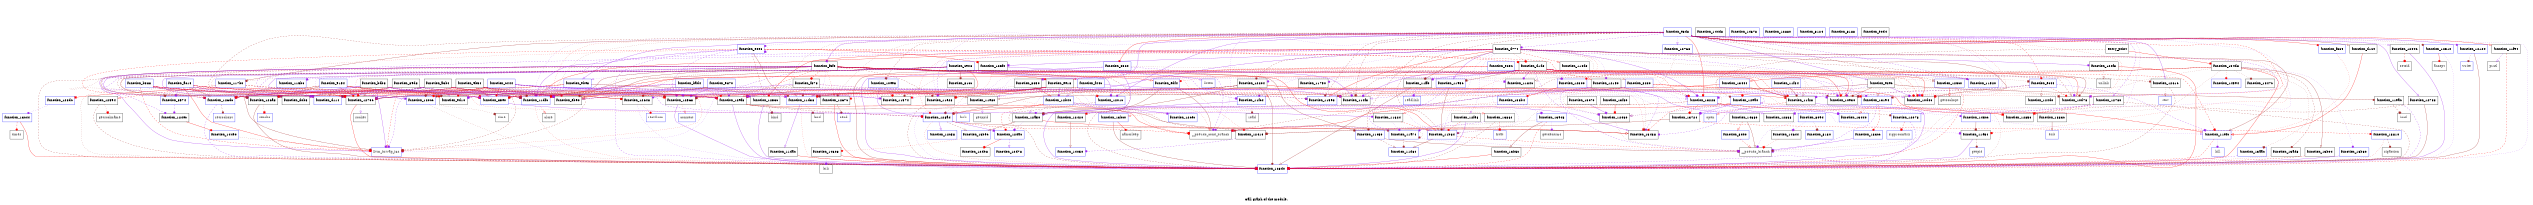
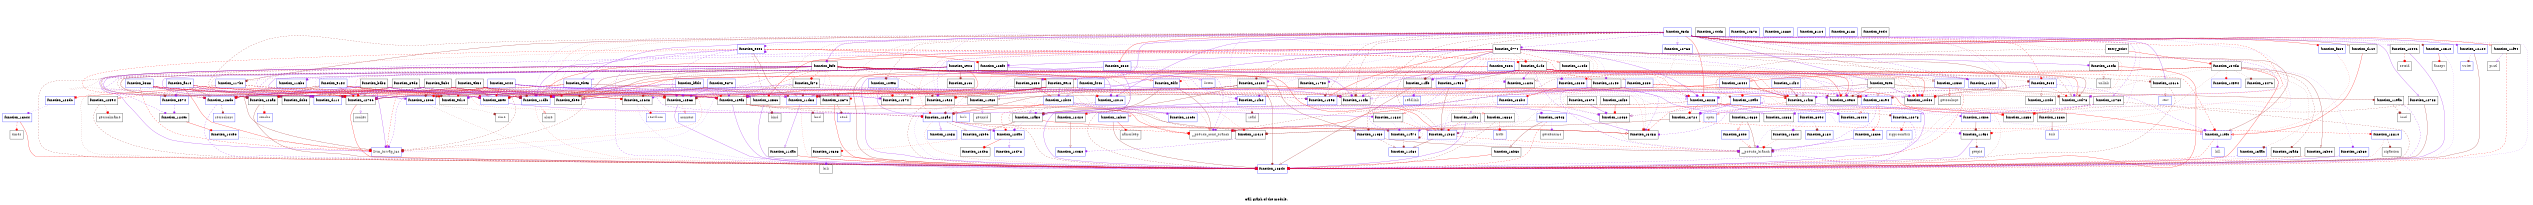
edge "function_c908" -> "function_11574": arrowhead dot -> onormal
